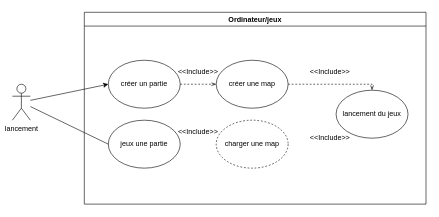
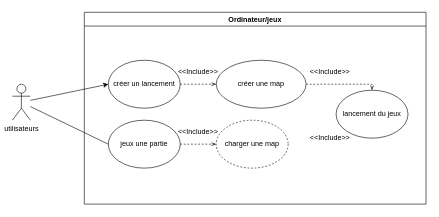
node "créer un partie": label "créer un partie" -> "créer un lancement"
node "créer une map": size 72x48 -> 90x48
node "lancement": label "lancement" -> "utilisateurs"
edge "jeux une partie" -> "charger une map": added
